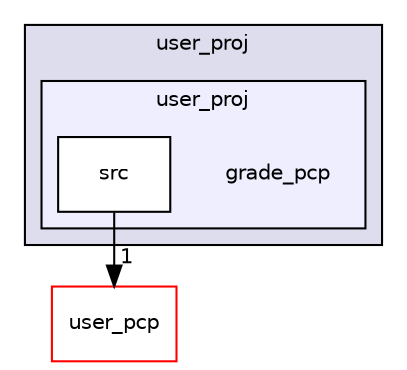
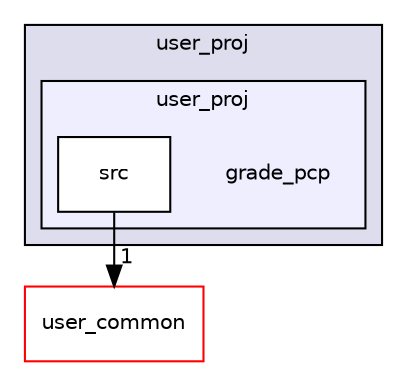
node "user_pcp": label "user_pcp" -> "user_common"
